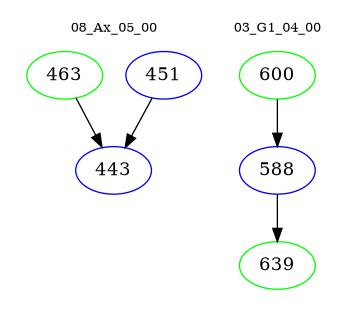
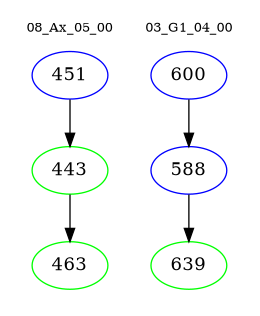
node "600": color green -> blue
edge "463" -> "443": reversed
node "443": color blue -> green
